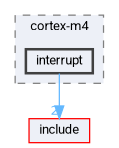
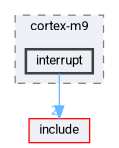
cluster "cortex-m4": label "cortex-m4" -> "cortex-m9"
